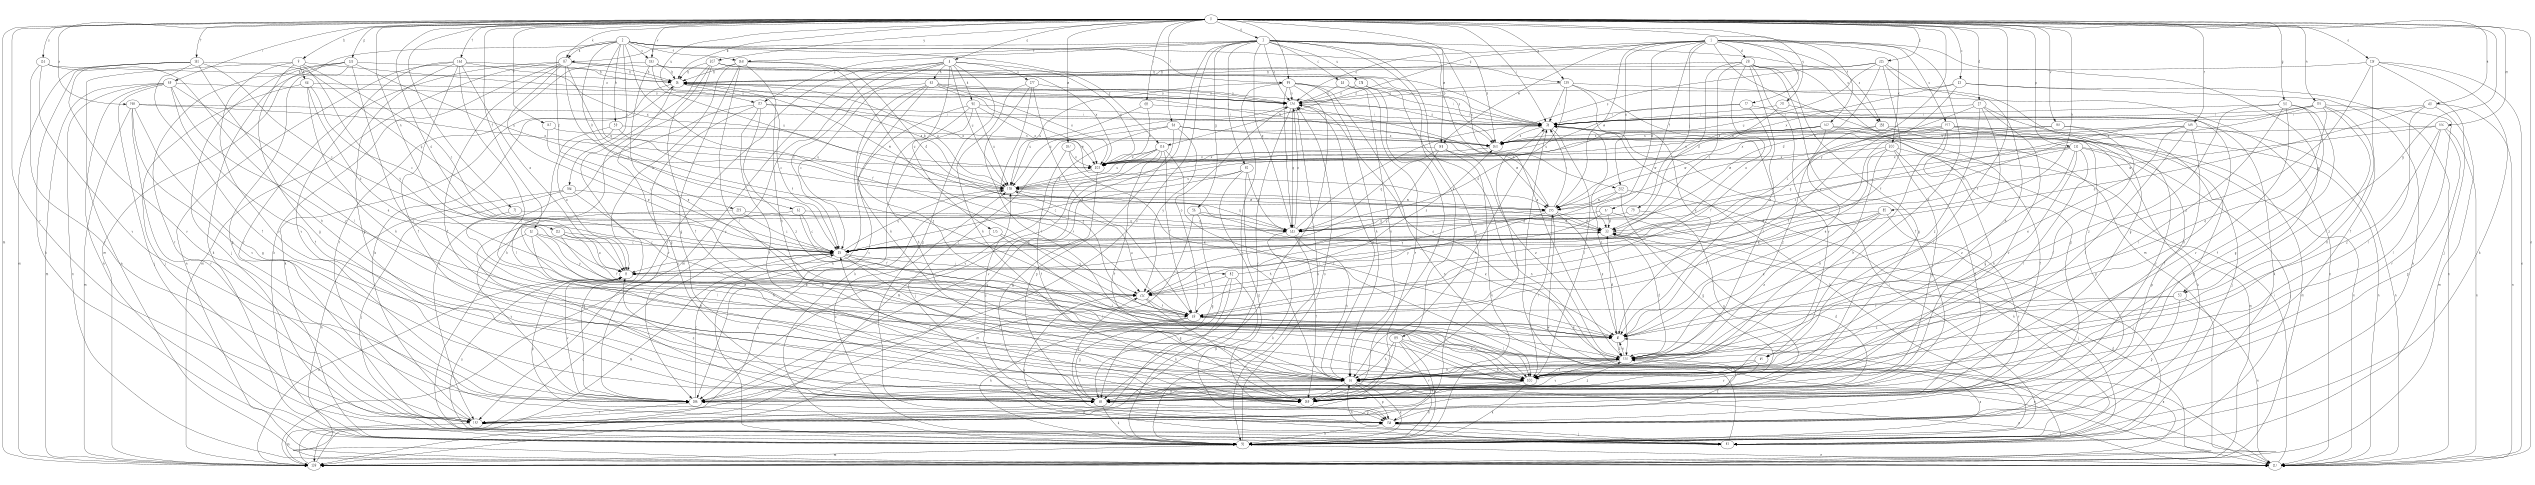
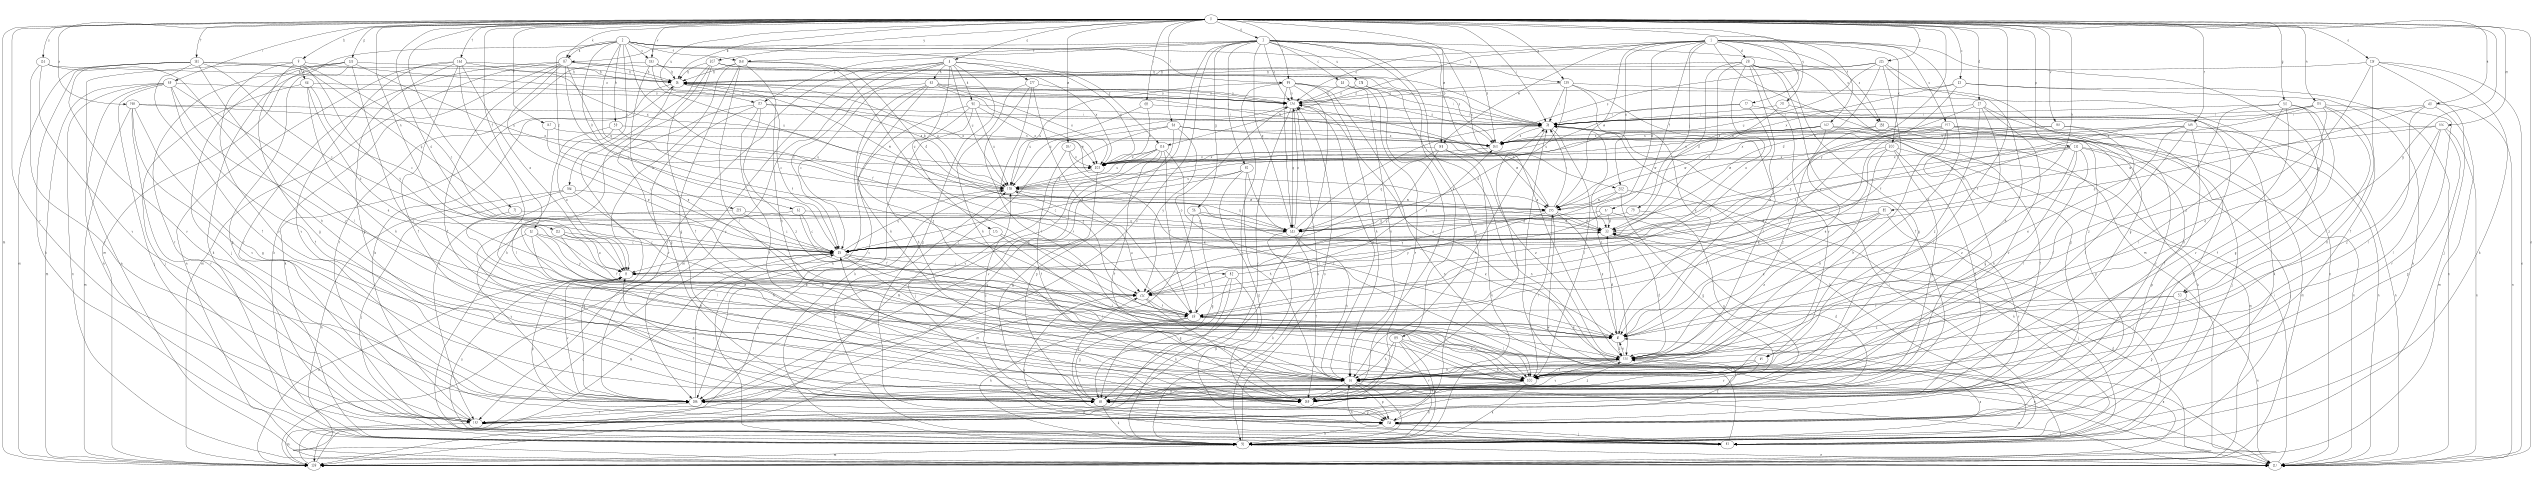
edge "161" -> "16": added, label "b"
